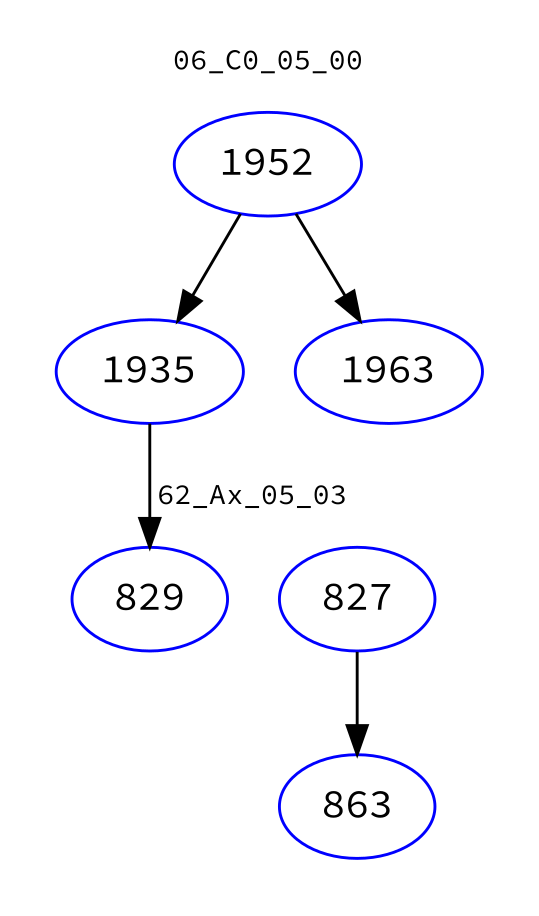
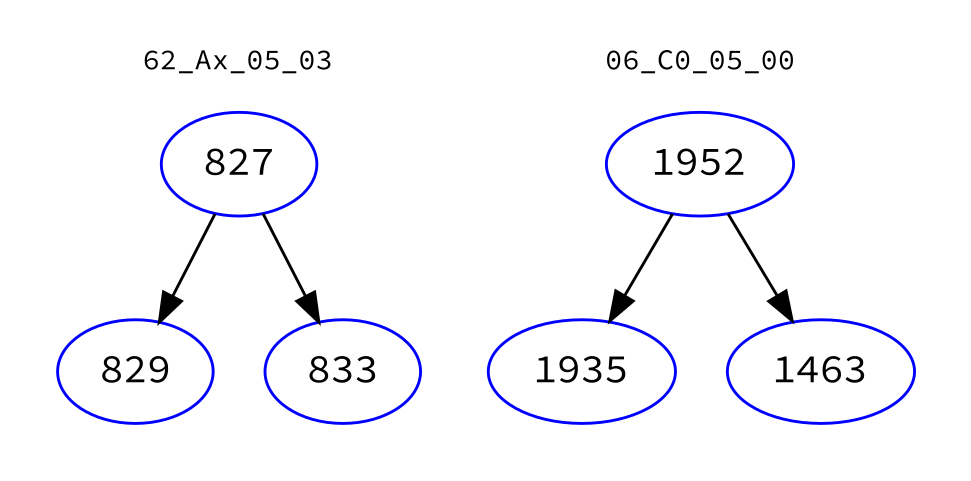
node "1963": label "1963" -> "1463"
edge "1935" -> "829": now "827" -> "829"
node "863": label "863" -> "833"
